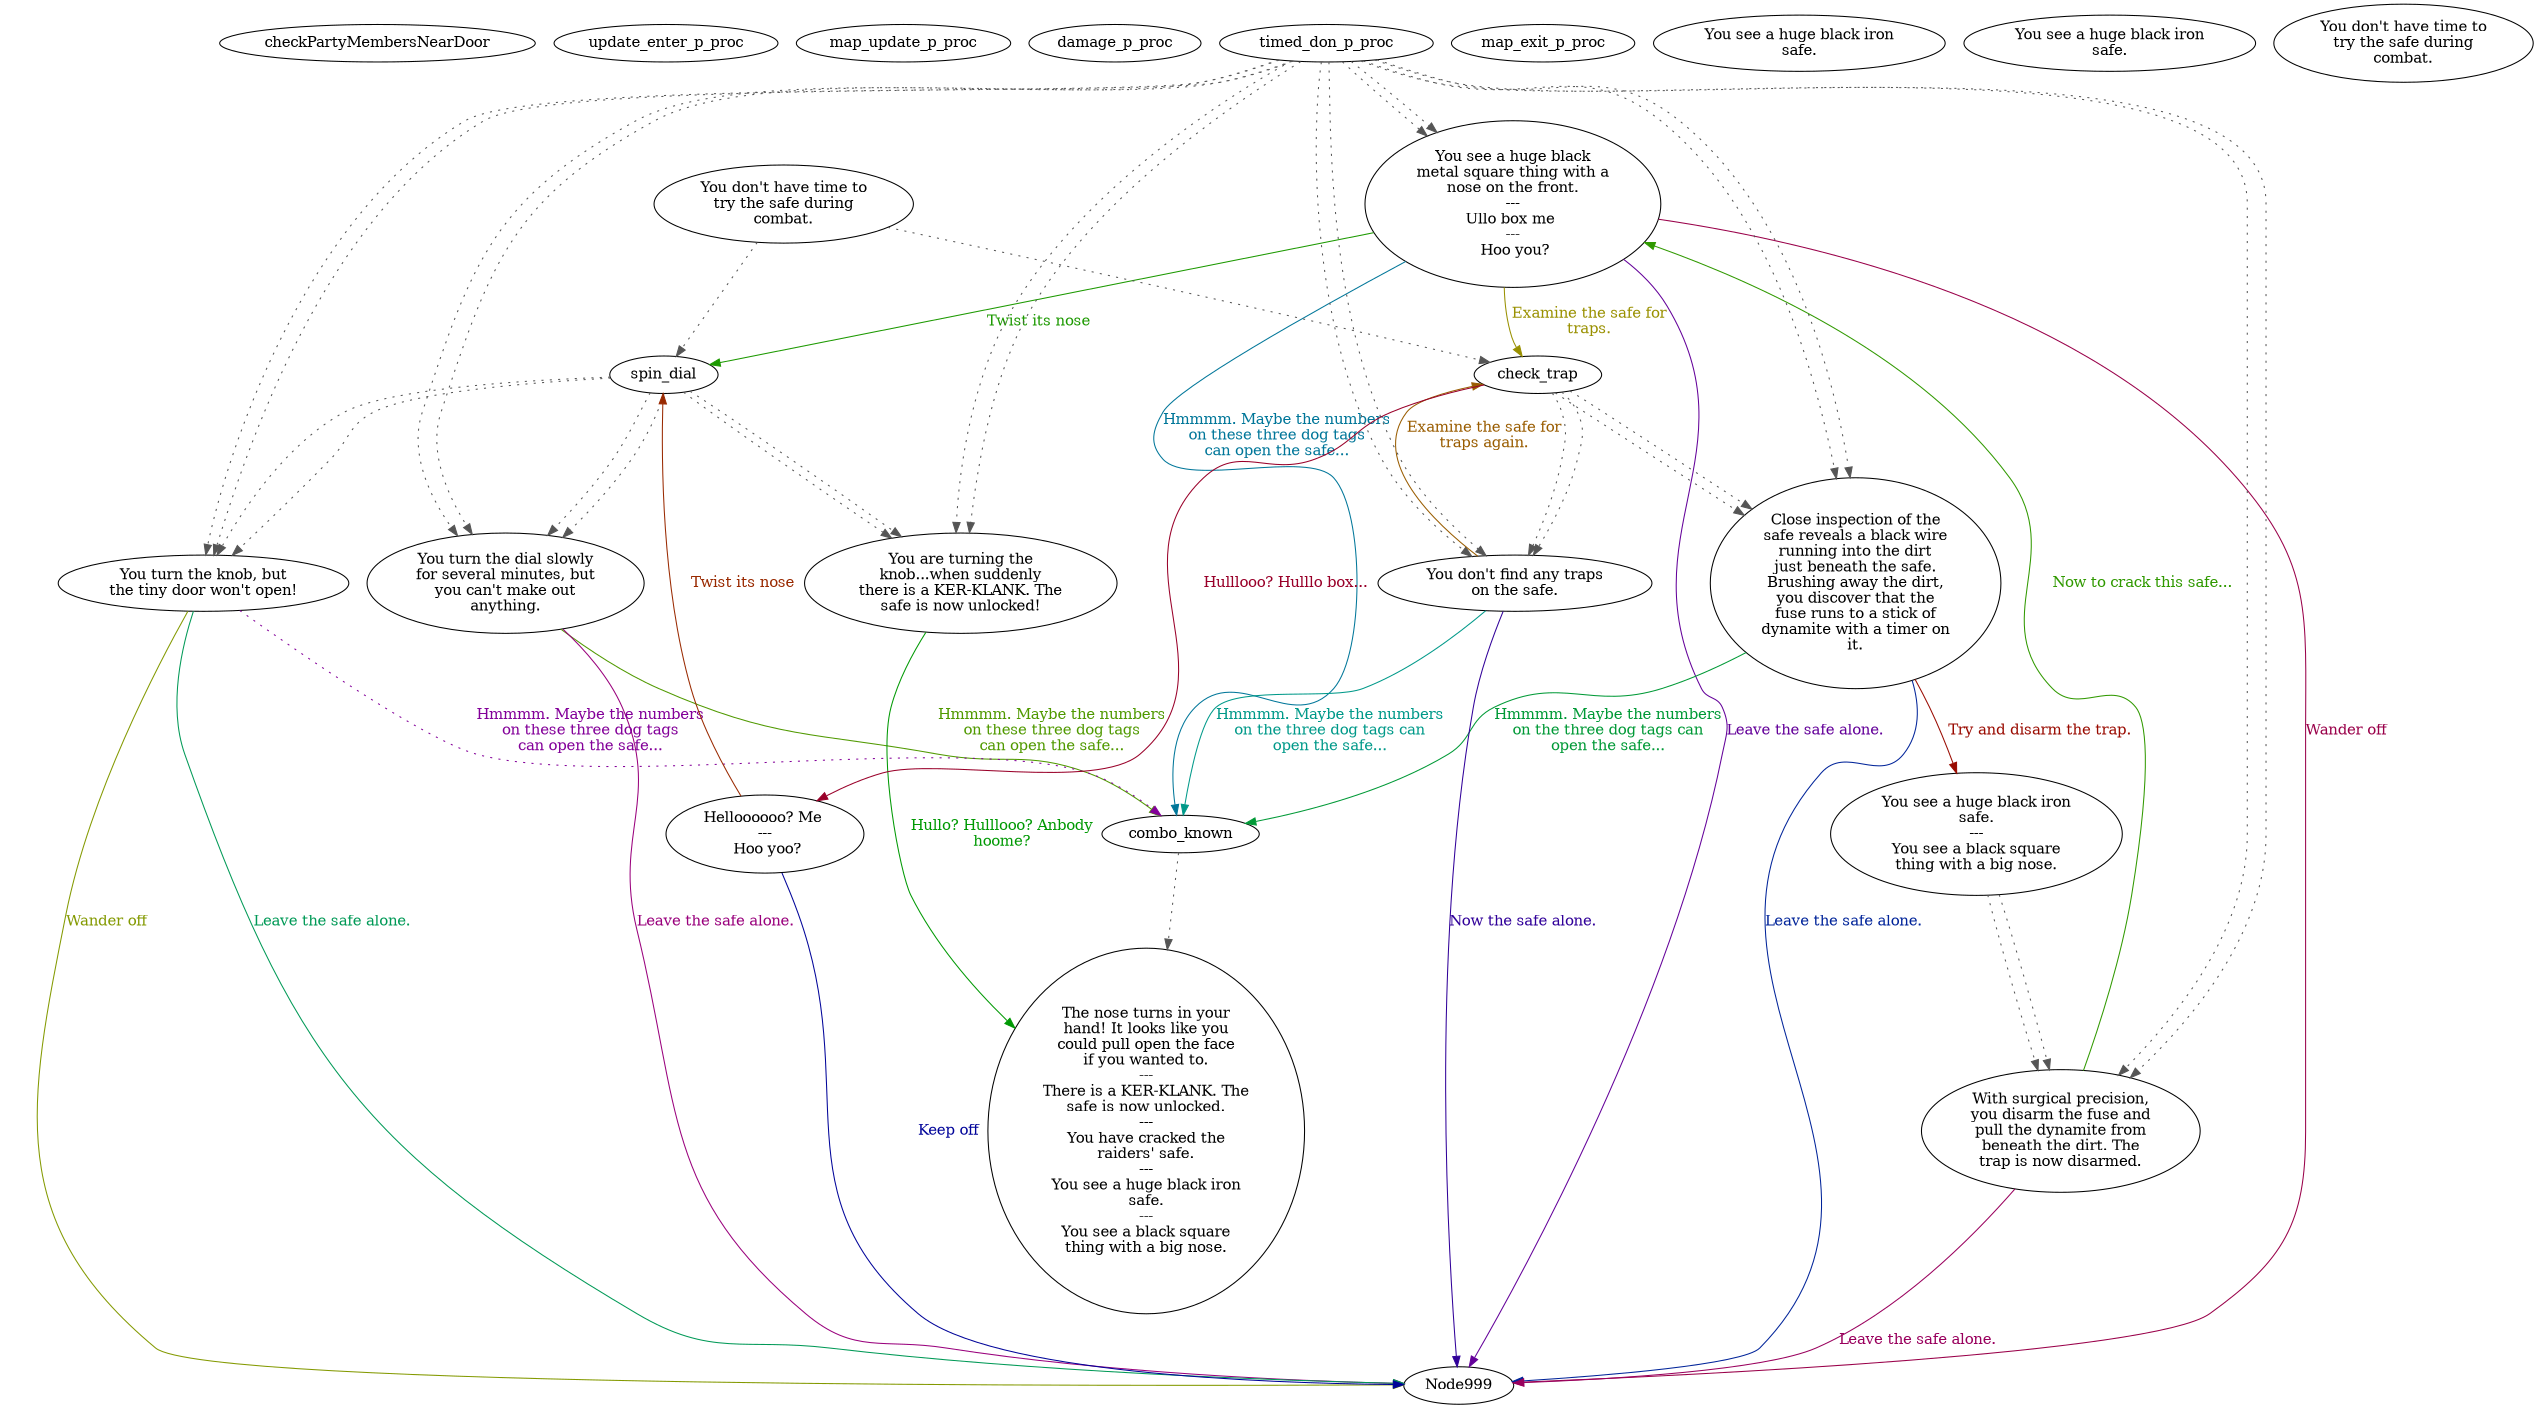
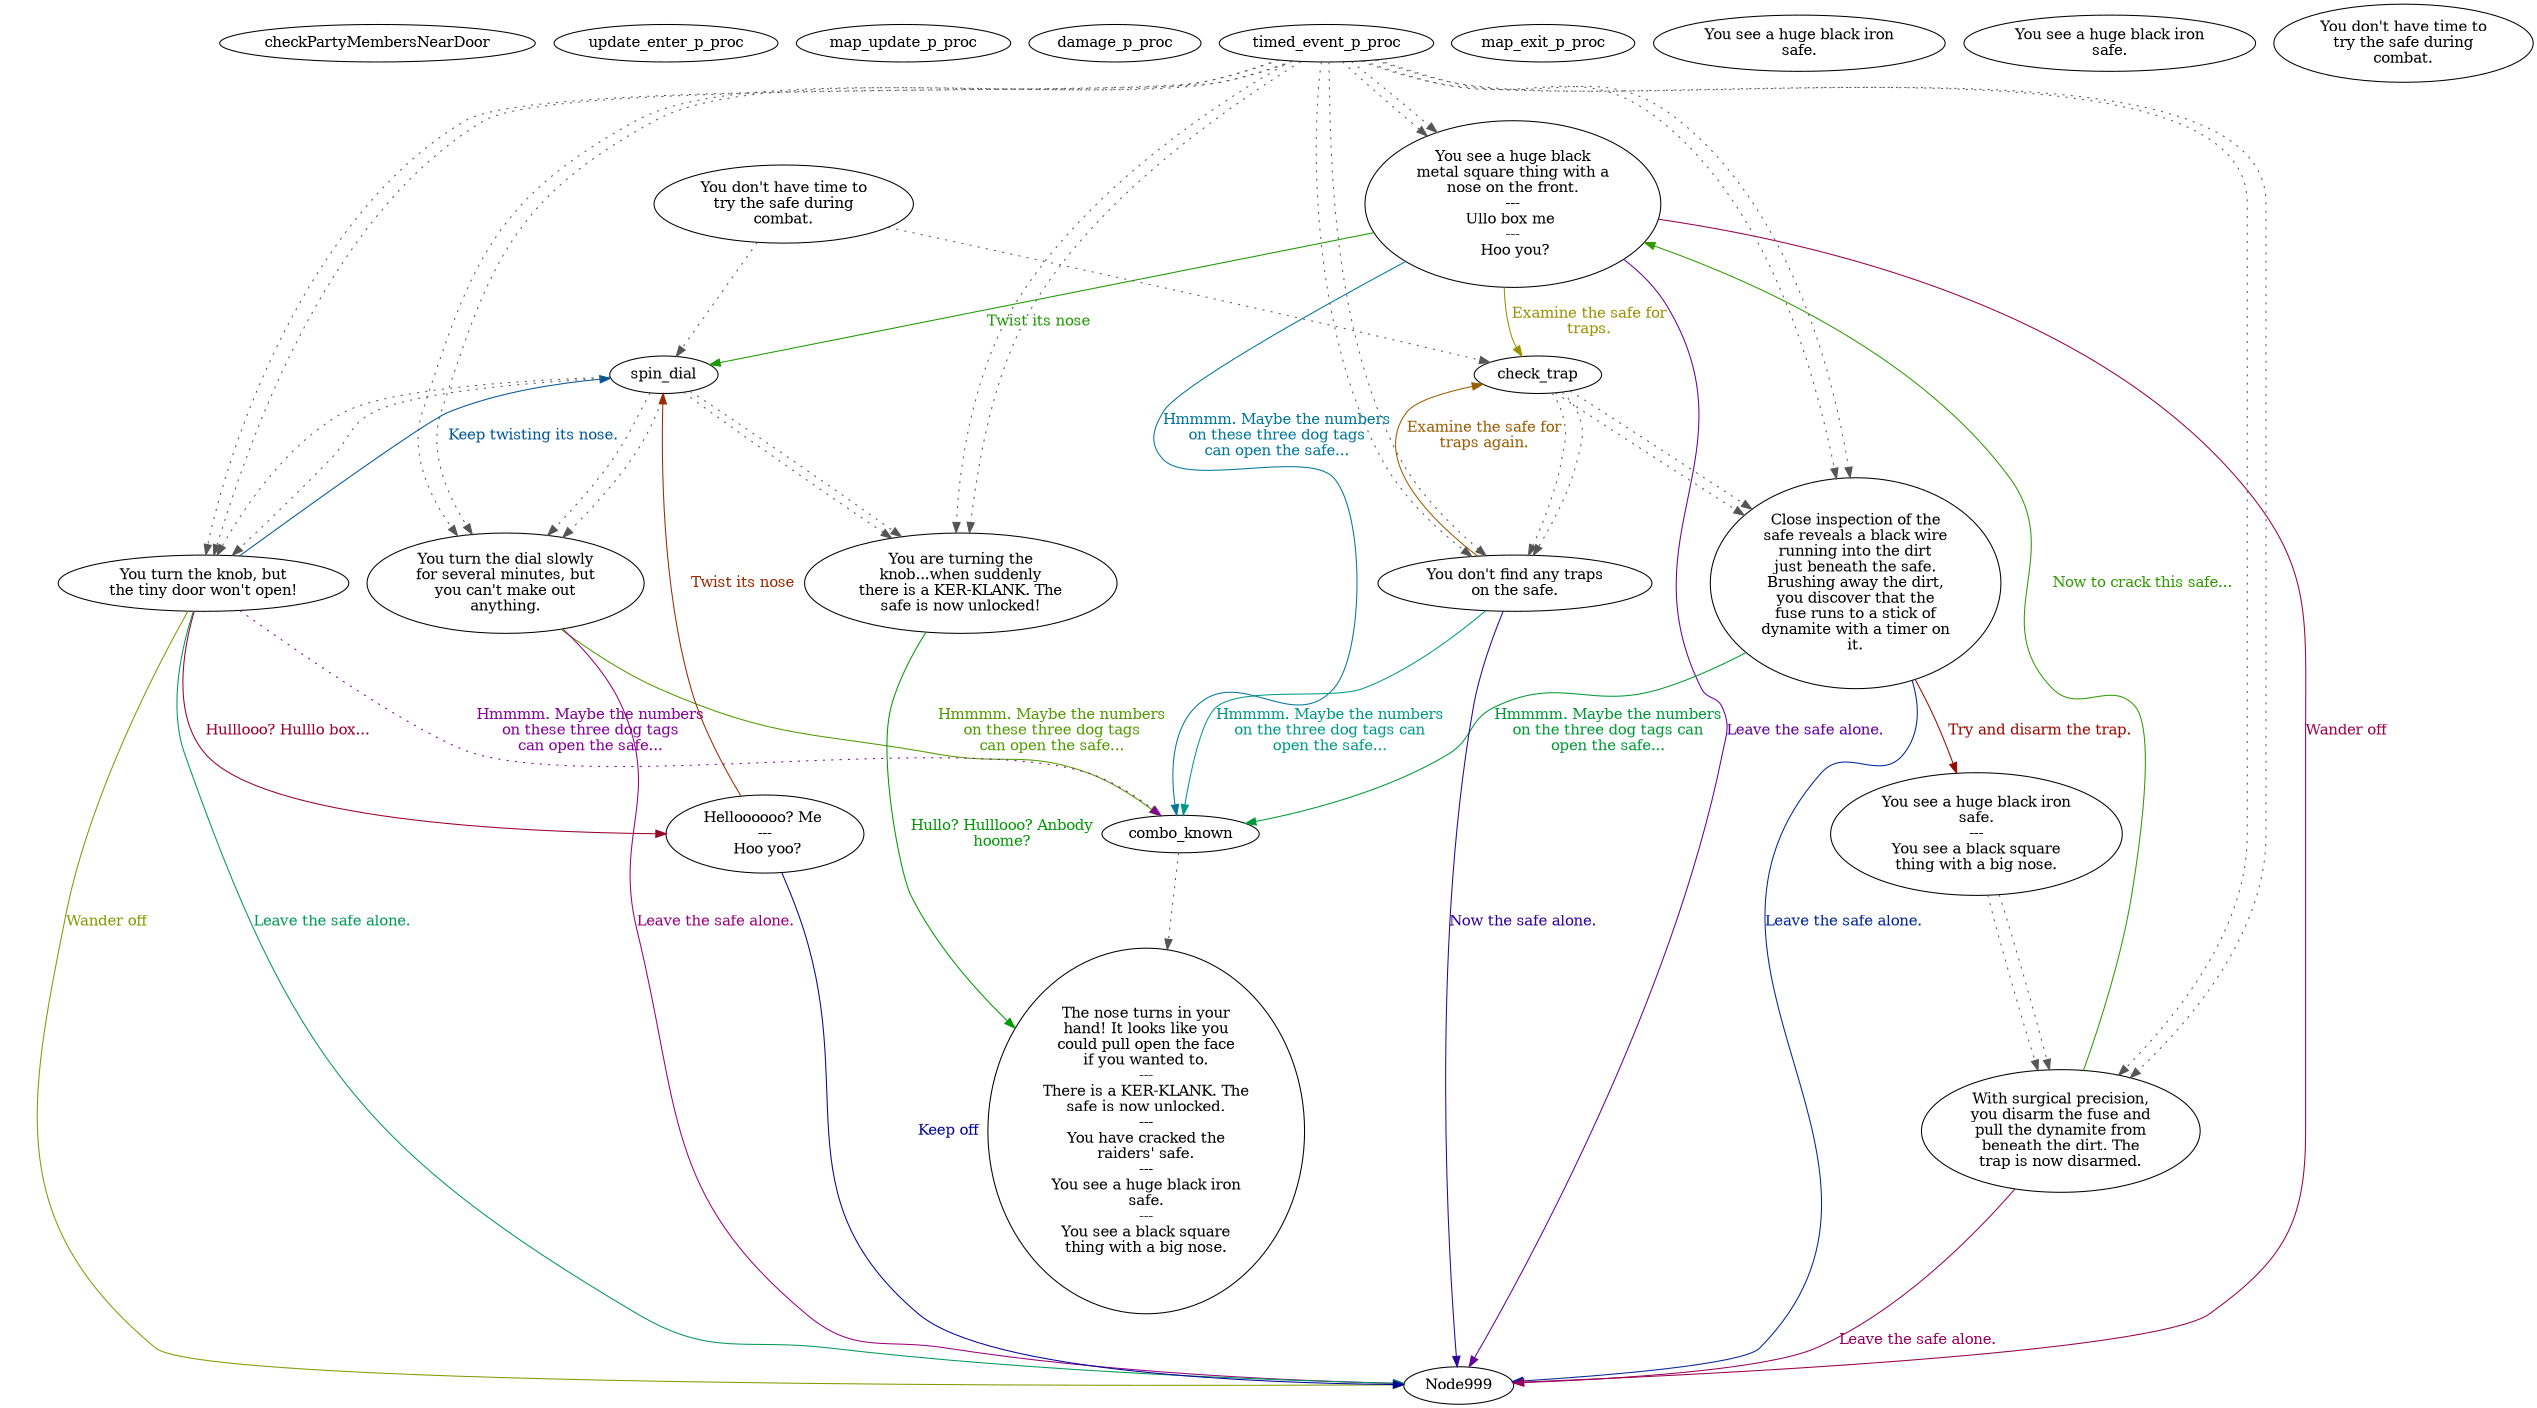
node "timed_don_p_proc": label "timed_don_p_proc" -> "timed_event_p_proc"
edge "You turn the knob, but the tiny door won't open!" -> "spin_dial": added, label "Keep twisting its nose."
edge "check_trap" -> "Helloooooo? Me --- Hoo yoo?": now "You turn the knob, but the tiny door won't open!" -> "Helloooooo? Me --- Hoo yoo?"
